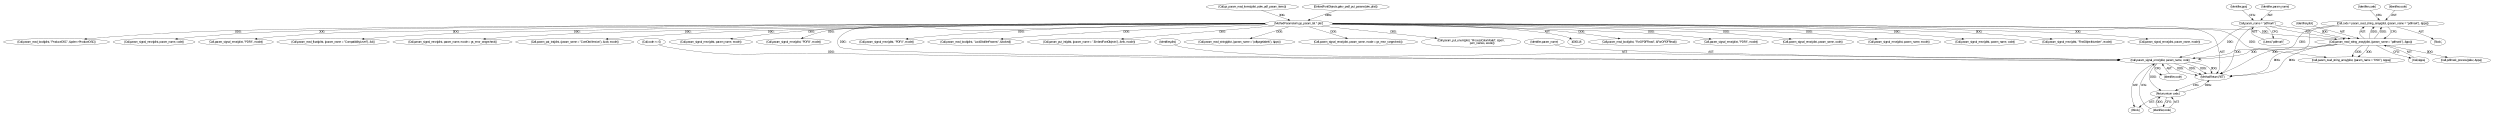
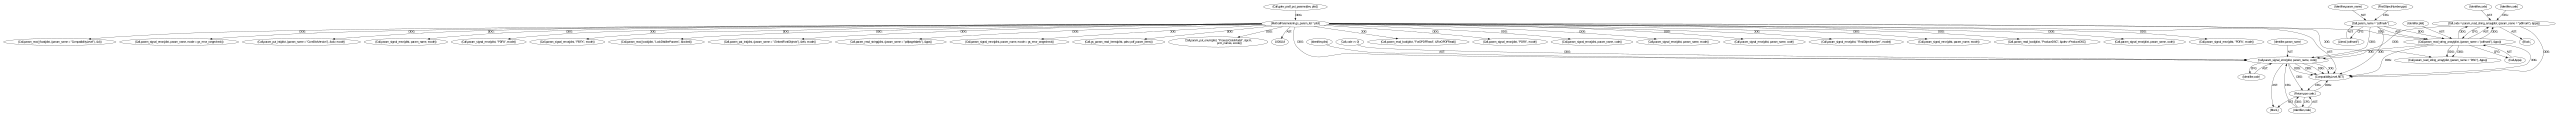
node "(EmbedFontObjects,gdev_psdf_put_params(dev, plist))": label "(EmbedFontObjects,gdev_psdf_put_params(dev, plist))" -> "(Call,gdev_psdf_put_params(dev, plist))"
node "(Identifier,ppa)": label "(Identifier,ppa)" -> "(FirstObjectNumber,ppa)"
edge "(Call,gs_param_read_items(plist, pdev, pdf_param_items))" -> "(MethodParameterIn,gs_param_list * plist)": reversed
node "(Call,pdfmark_process(pdev, &ppa))": removed
node "(MethodReturn,RET)": label "(MethodReturn,RET)" -> "(CompatibilityLevel,RET)"
node "(Return,return code;)": label "(Return,return code;)" -> "(Return,pps code;)"
